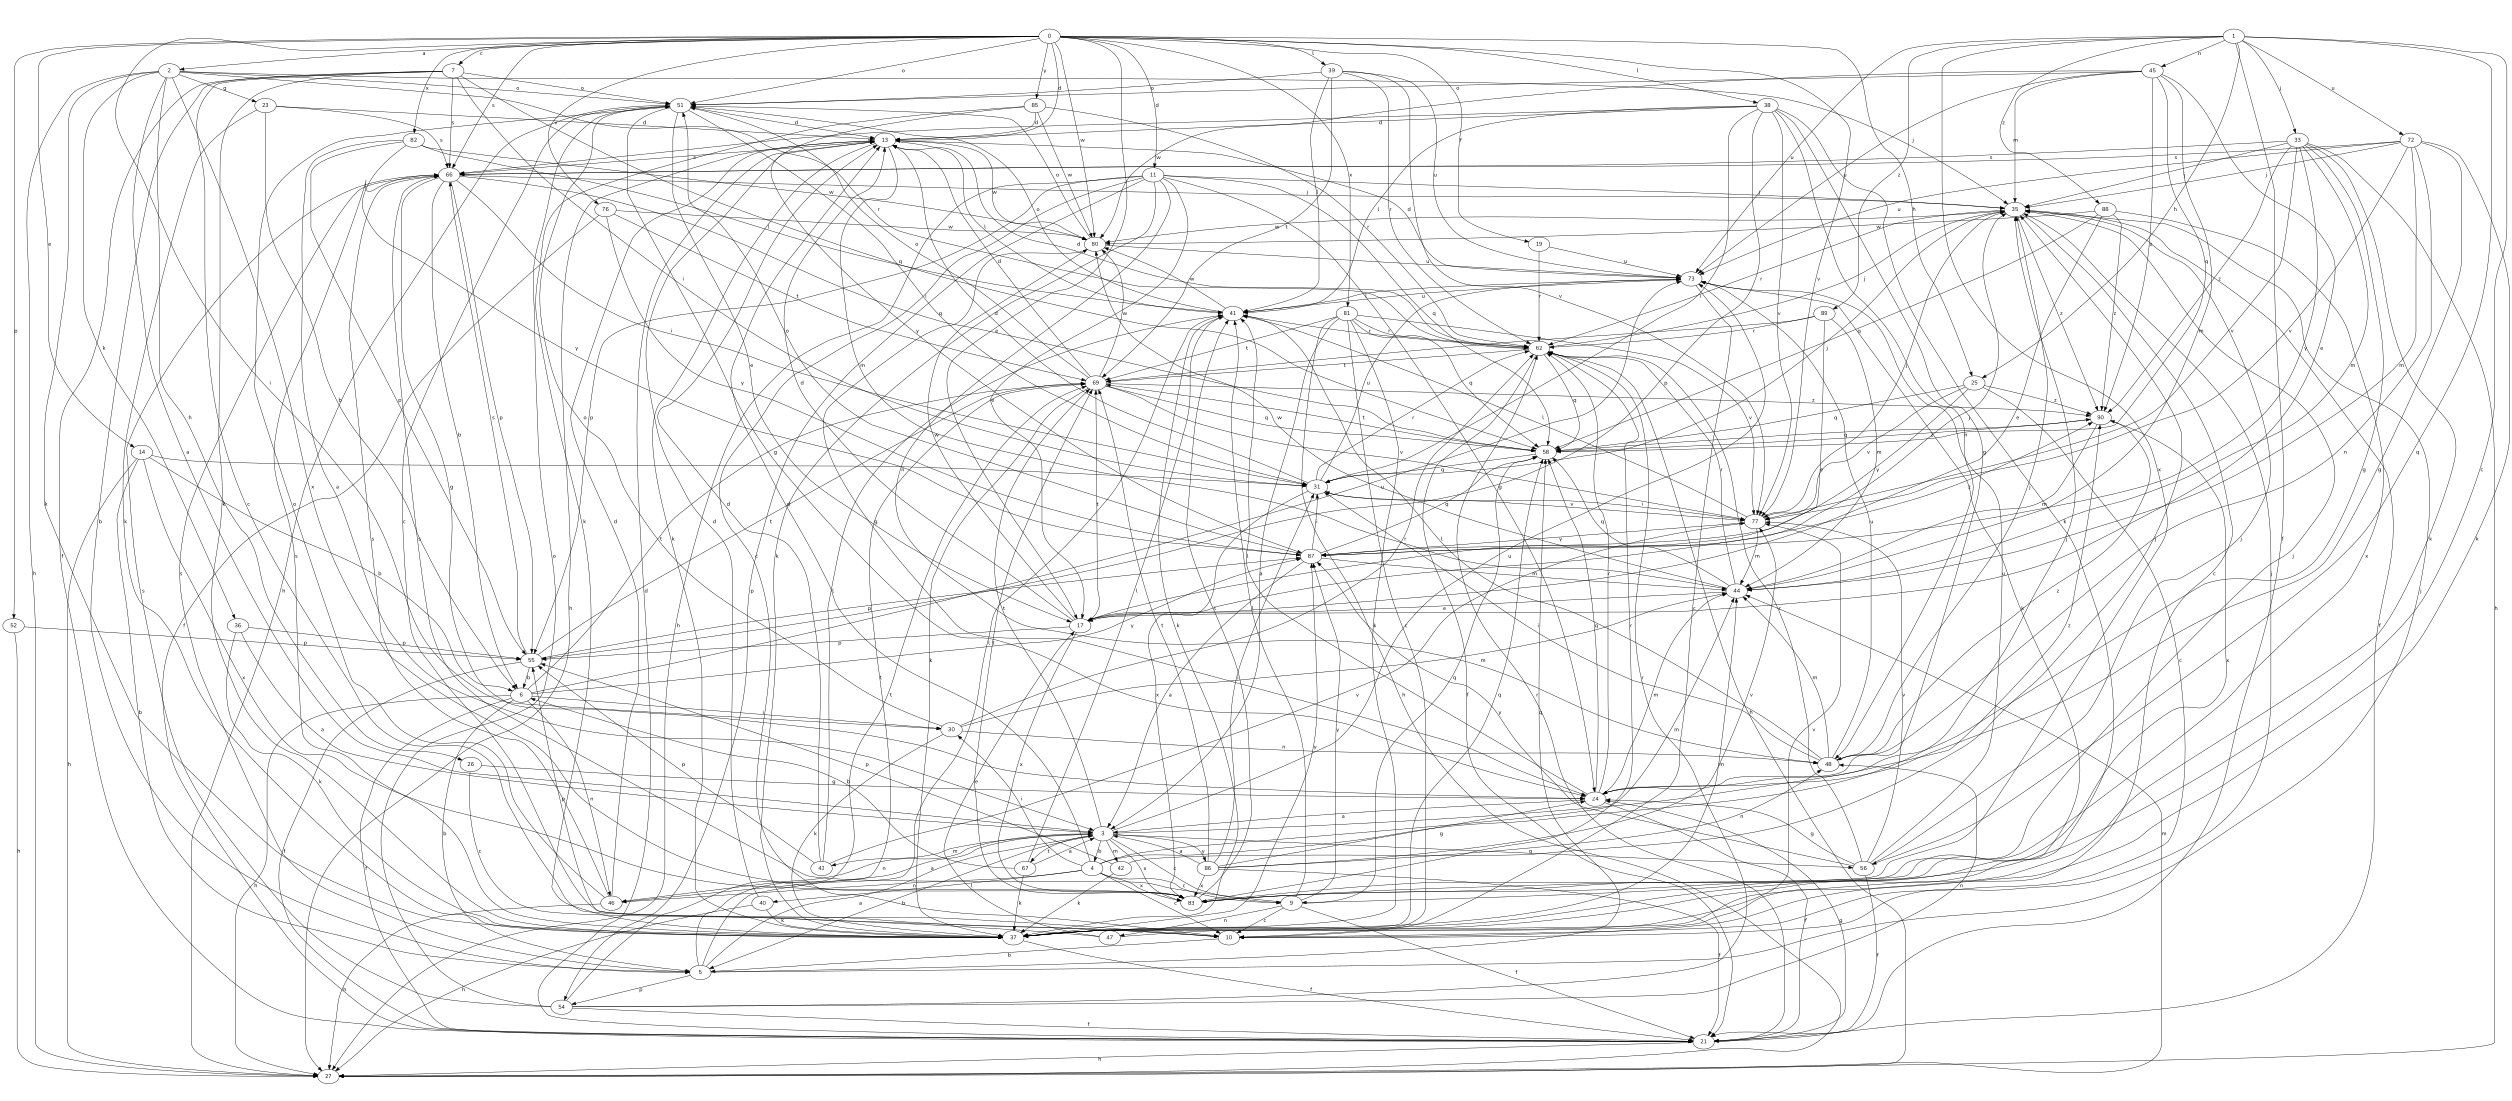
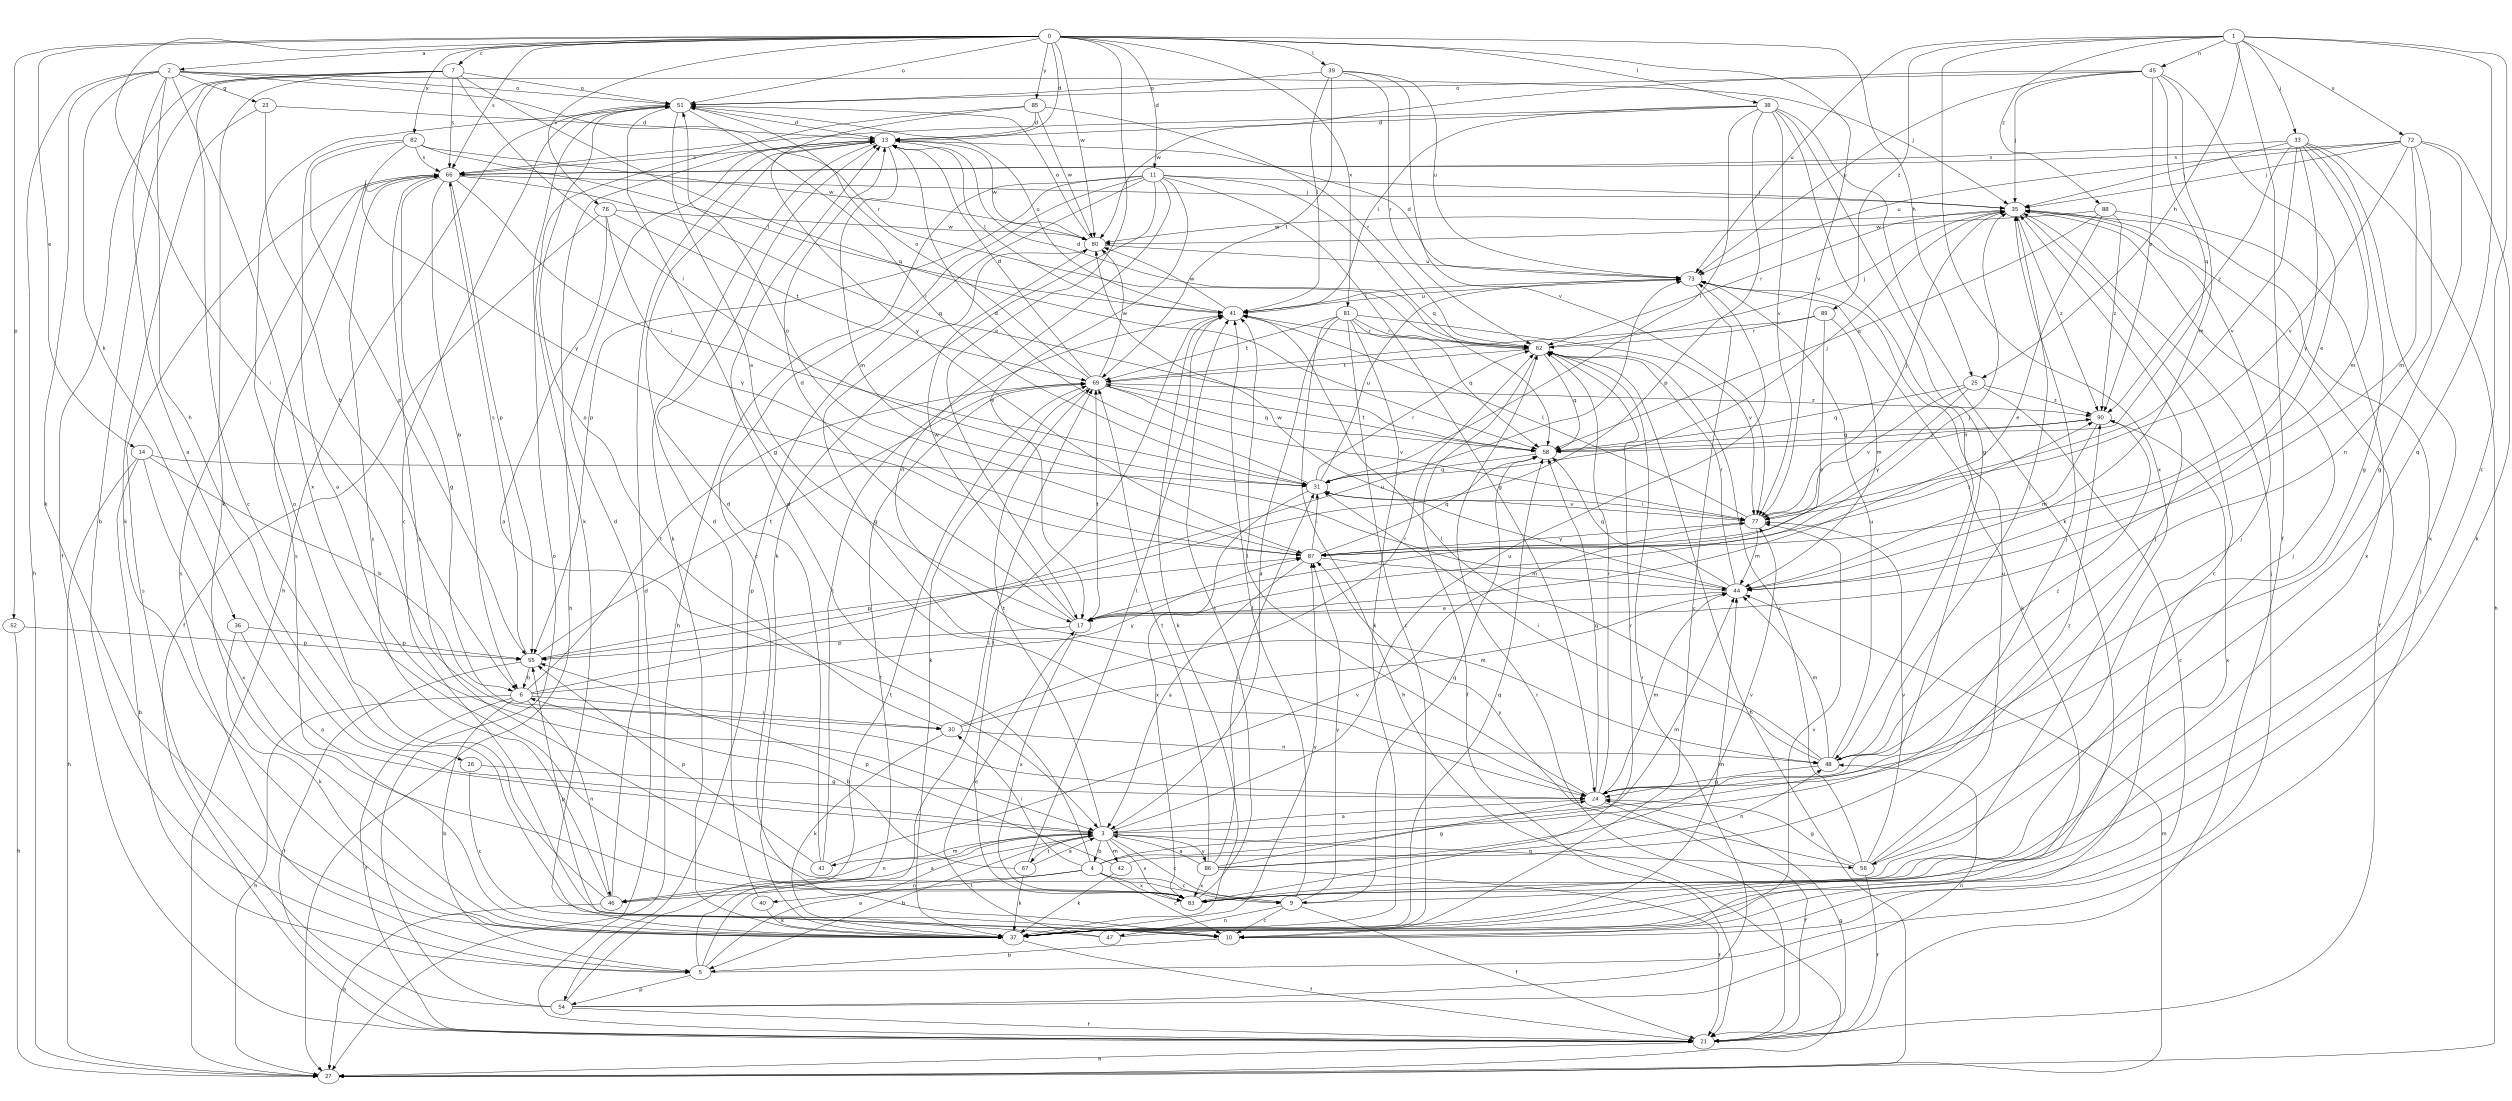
edge "23" -> "66": now "82" -> "66"
edge "45" -> "35": label "m" -> "j"
node "19": removed
edge "76" -> "3": added, label "a"
edge "48" -> "24": added, label "g"
edge "5" -> "58": removed, label "q"
edge "40" -> "27": removed, label "h"
